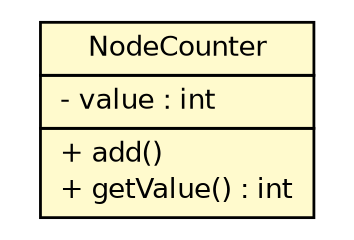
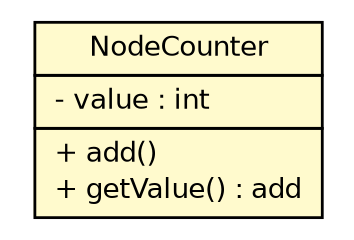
node "NodeCounter": text "+ getValue() : int" -> "+ getValue() : add"
